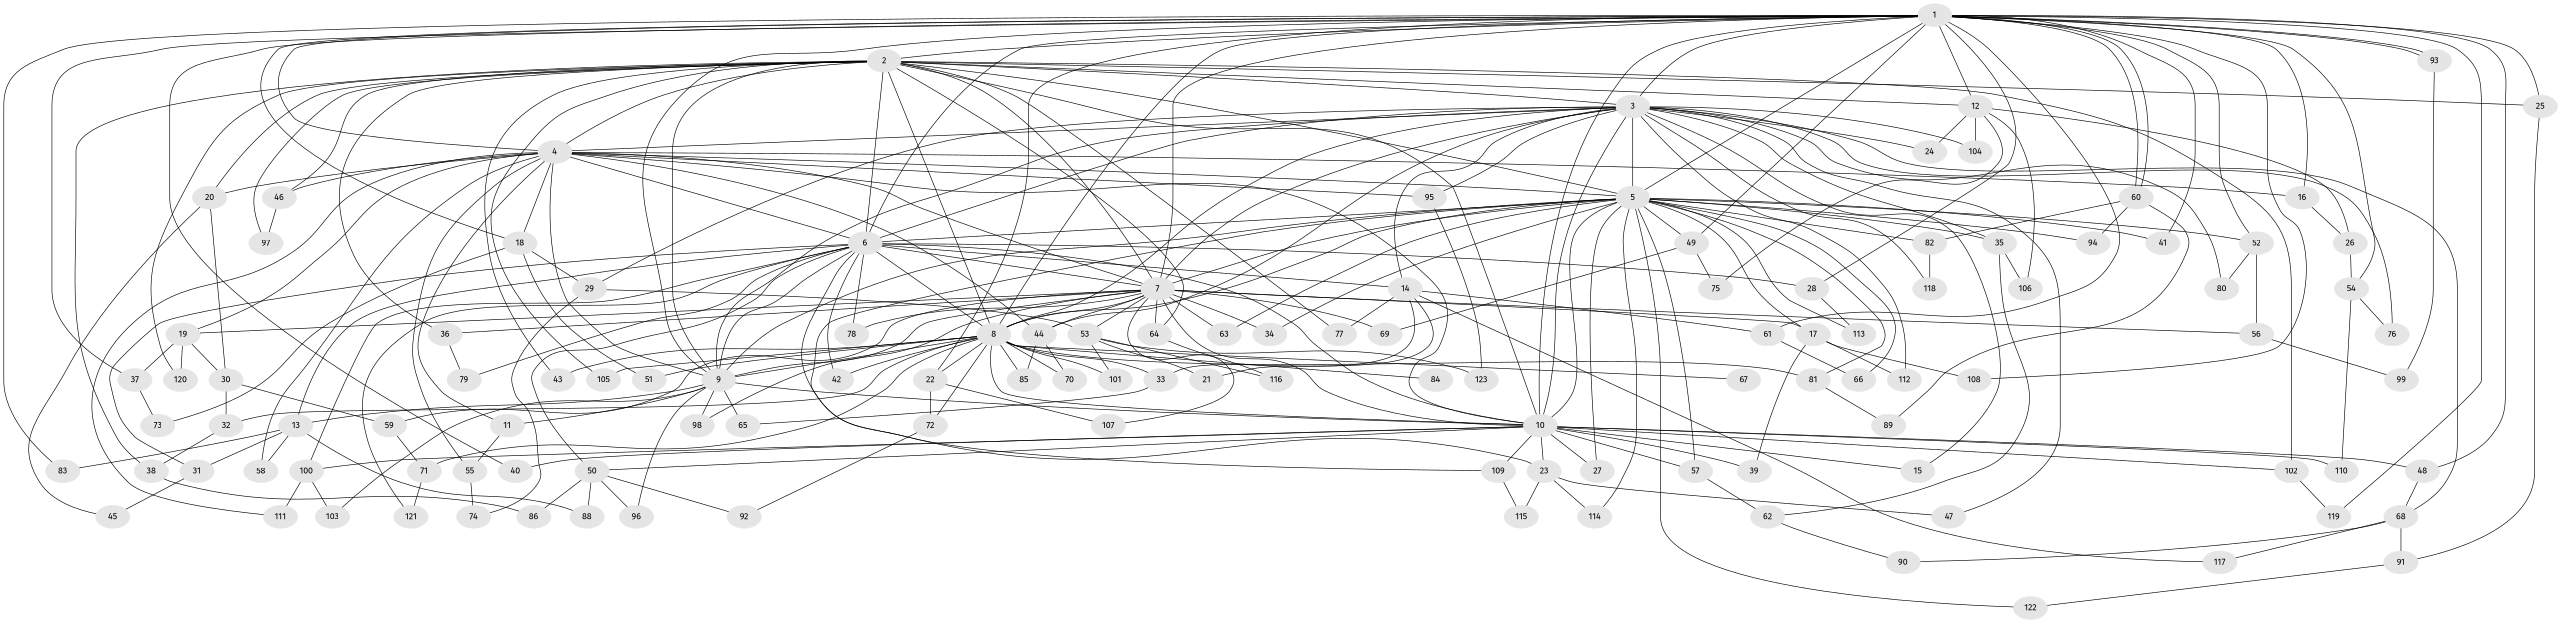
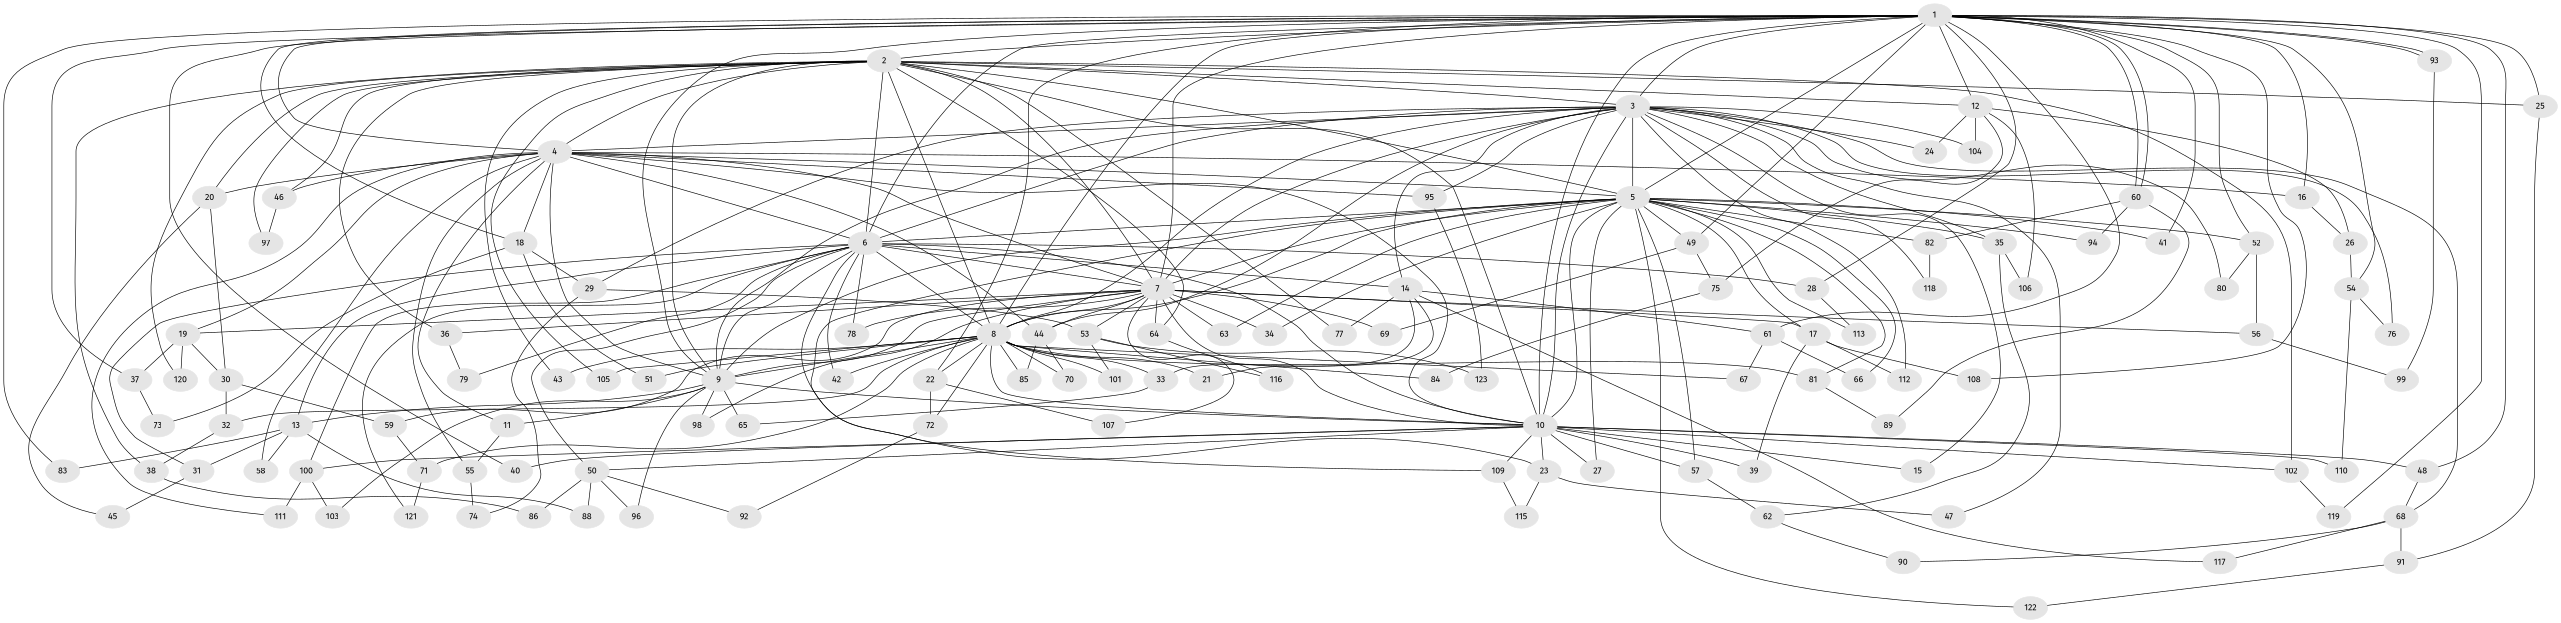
edge "75" -- "84": added
edge "53" -- "21": now "8" -- "21"
edge "61" -- "67": added
node "114": removed
